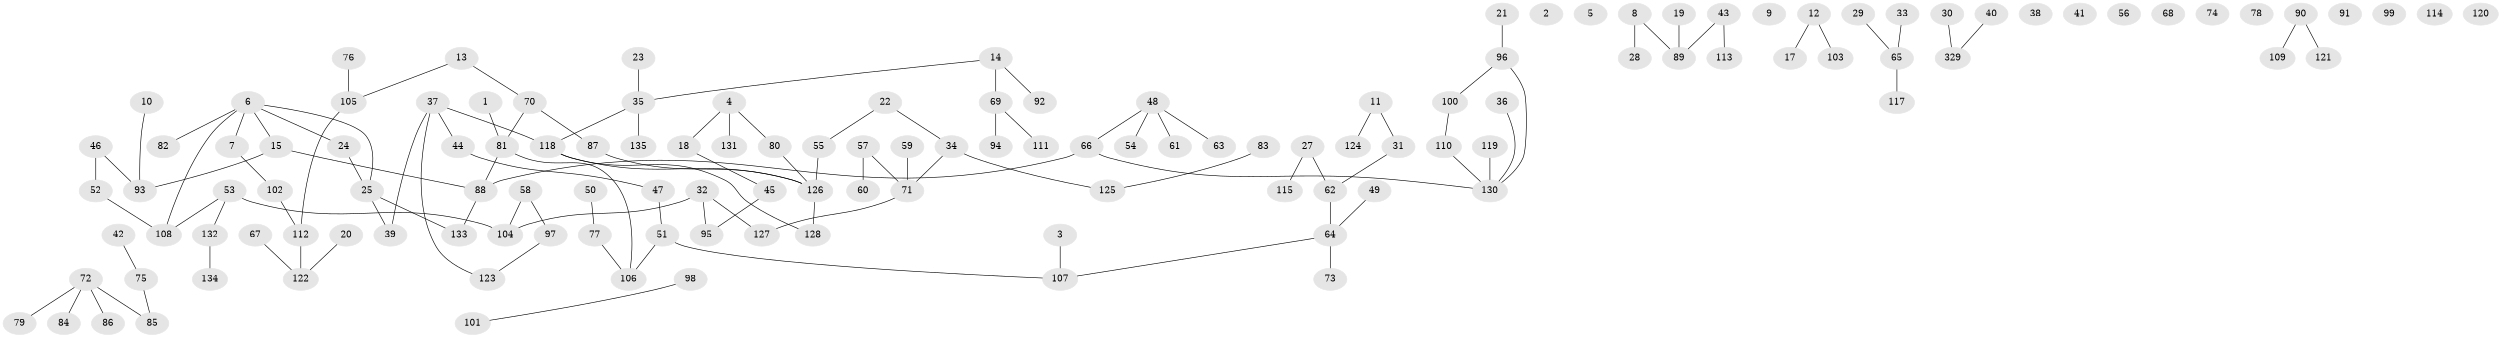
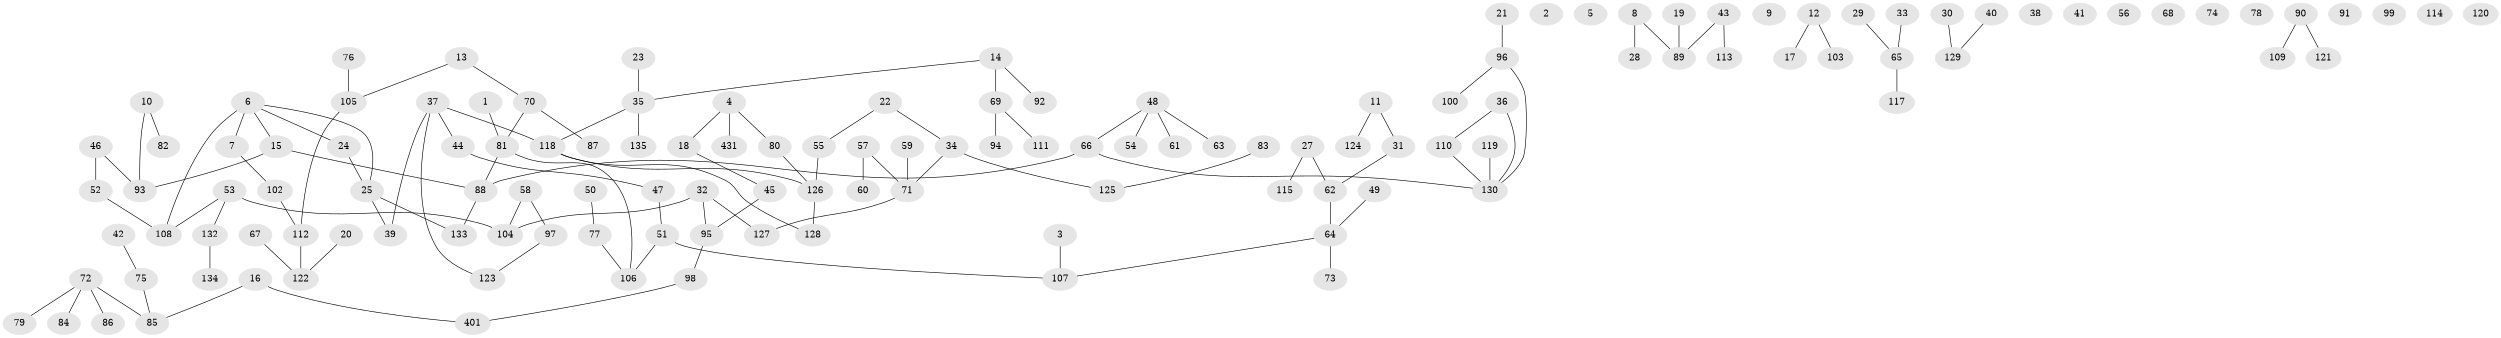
node "329": label "329" -> "129"
edge "6" -- "82": now "10" -- "82"
edge "100" -- "110": now "36" -- "110"
node "131": label "131" -> "431"
edge "87" -- "126": removed
edge "95" -- "98": added
node "16": added
node "101": label "101" -> "401"
